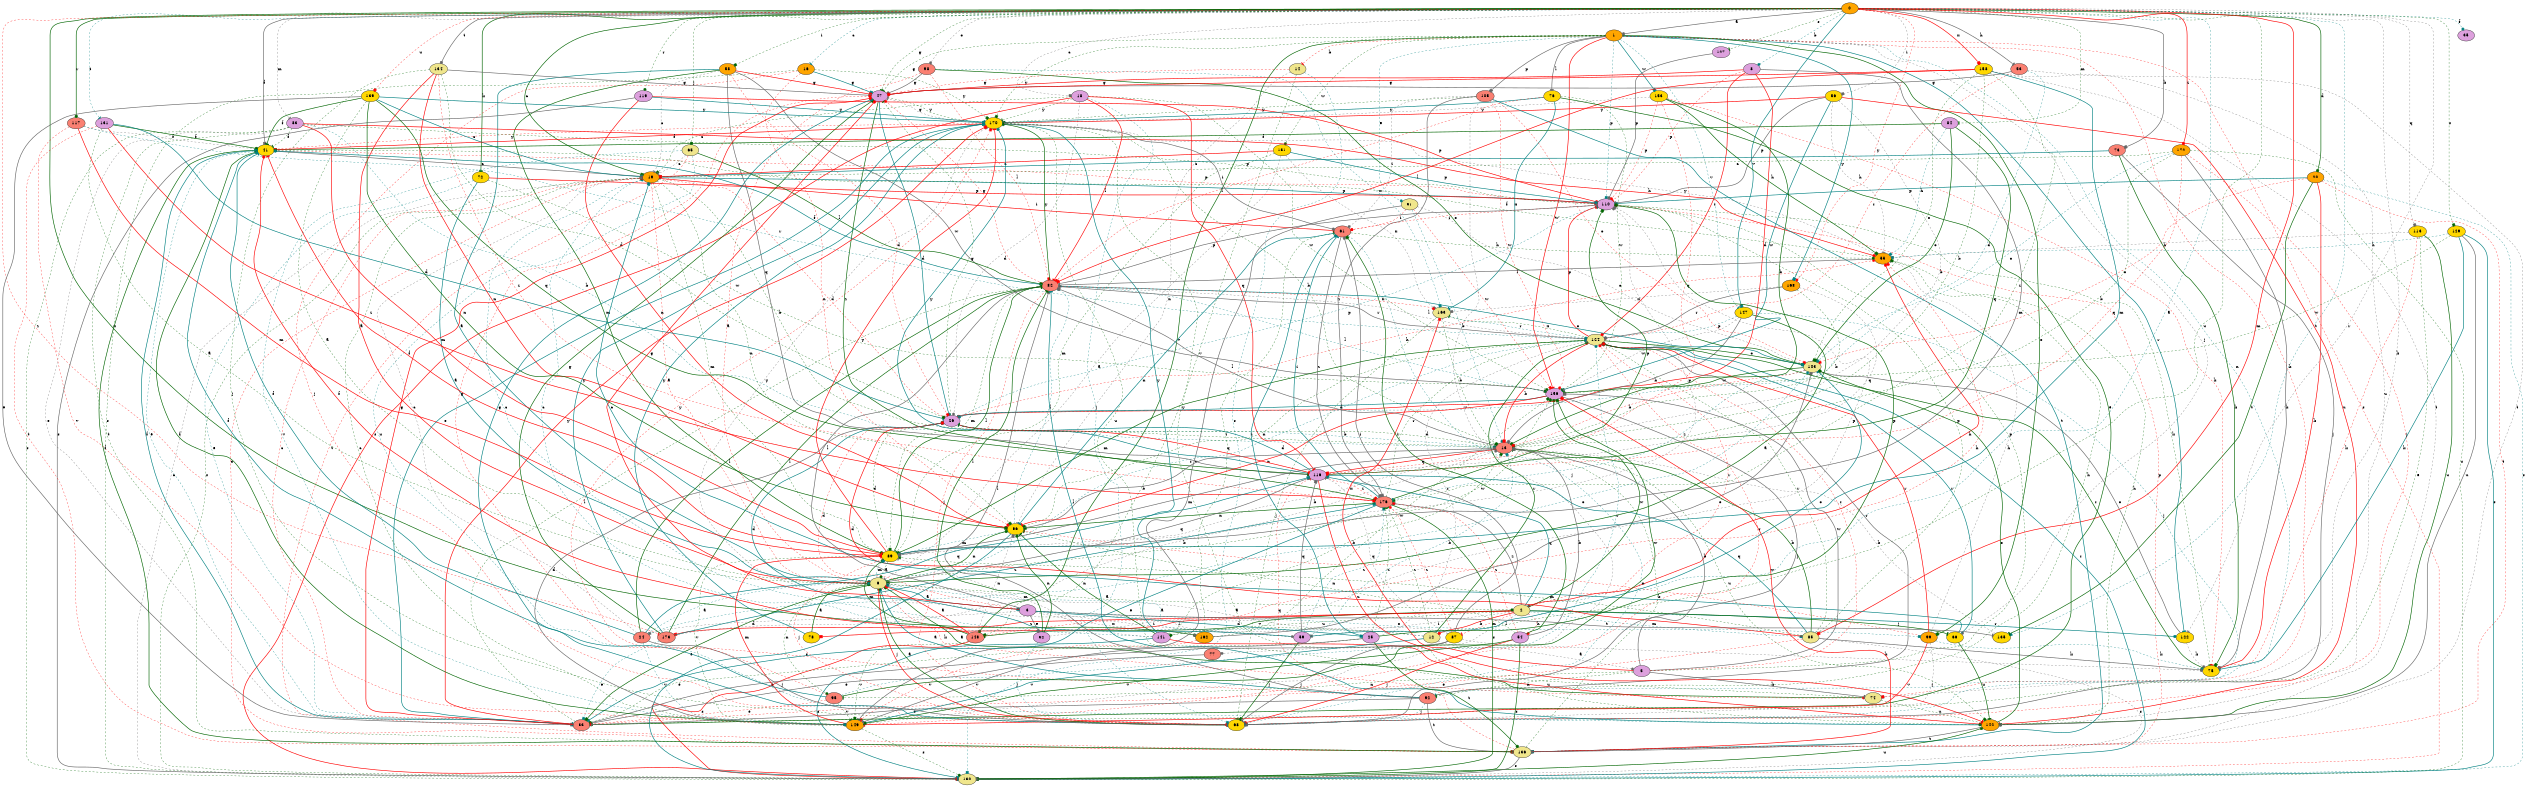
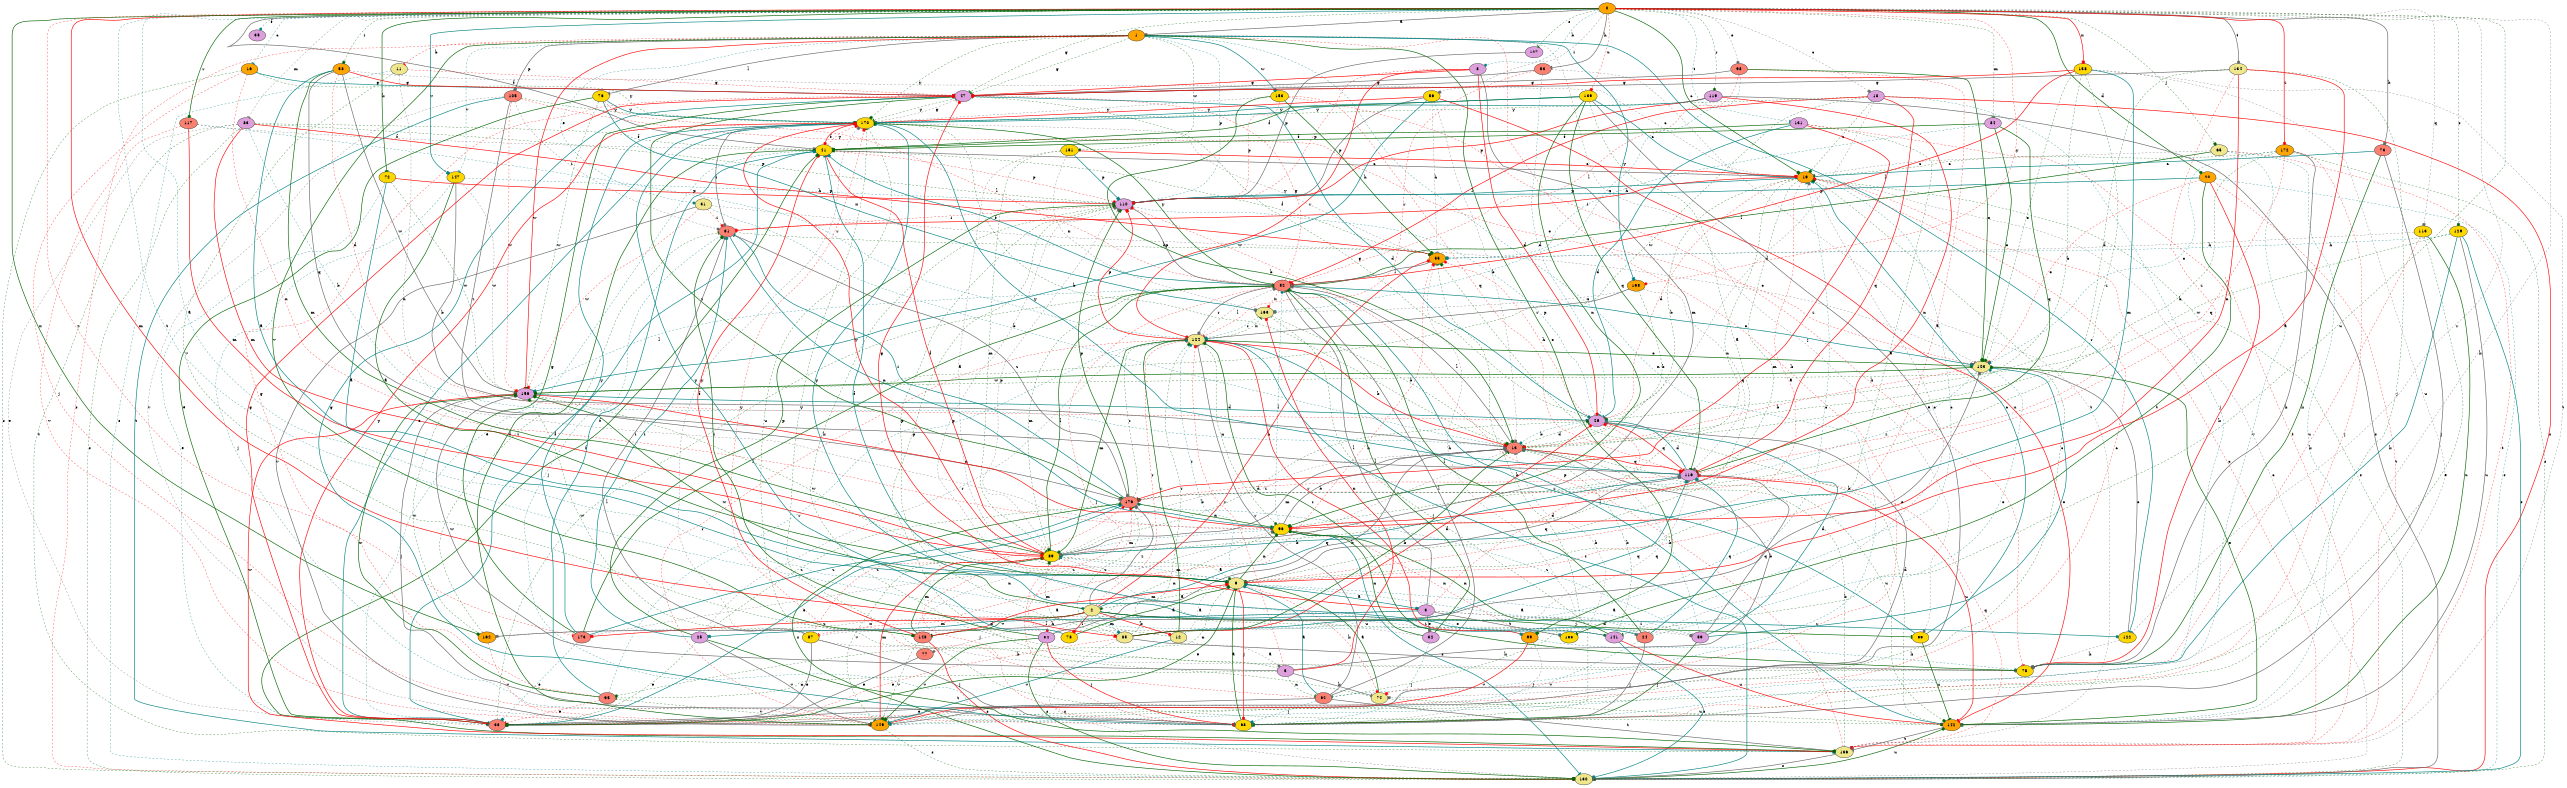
node "14": label "14" -> "11"
edge "147" -> "124": now "147" -> "110"
edge "87" -> "156": added, label "w"
